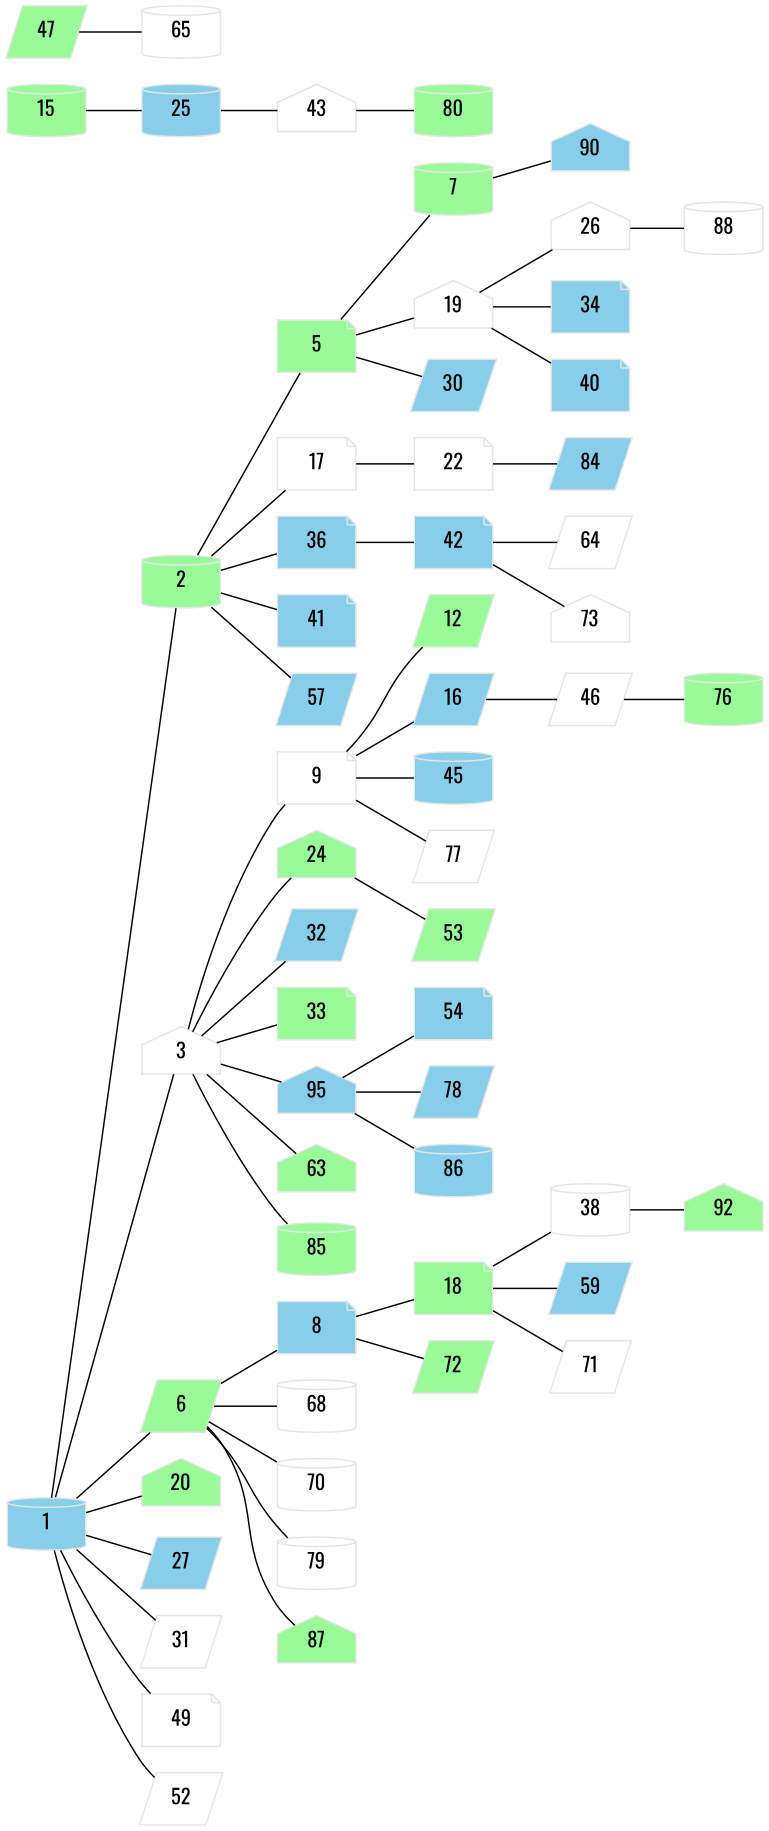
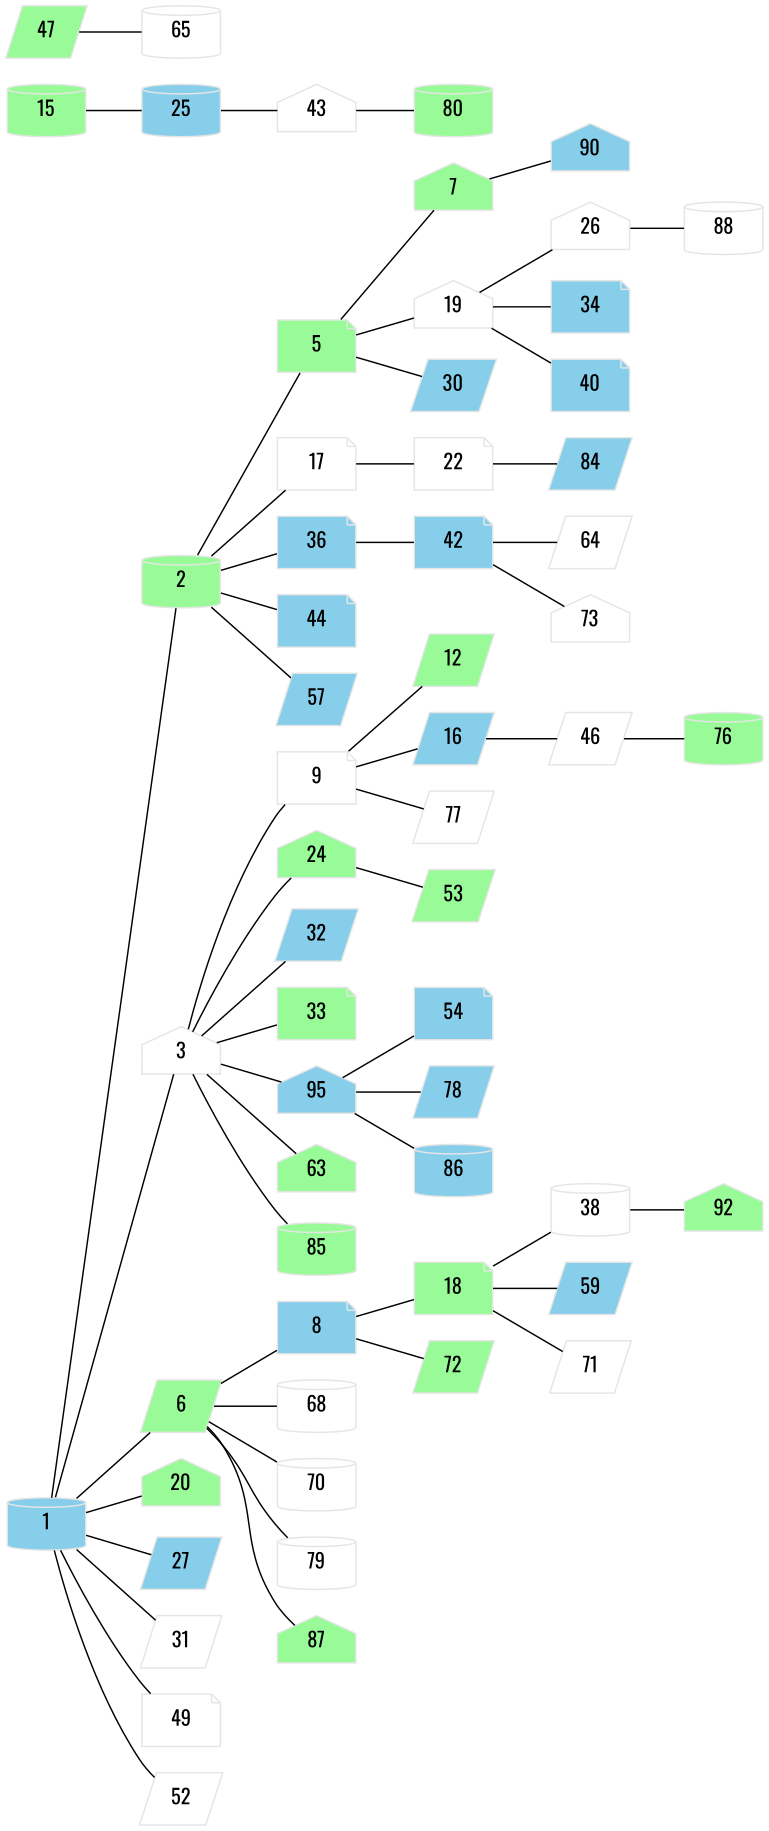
node "7": shape cylinder -> house
node "41": label "41" -> "44"
node "45": removed
